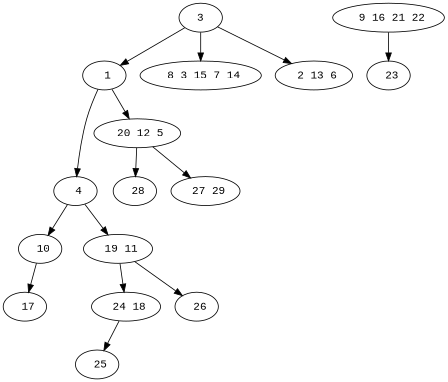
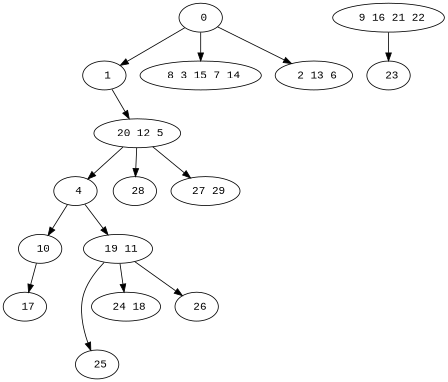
node "3": label "3" -> "0"
edge "1" -> "4": now "20 12 5" -> "4"
edge "24 18" -> "25": now "19 11" -> "25"
